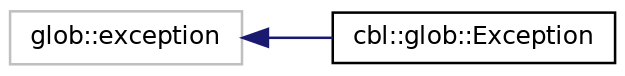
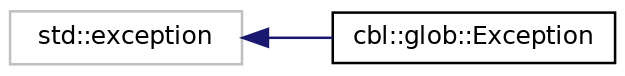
node "glob::exception": label "glob::exception" -> "std::exception"
